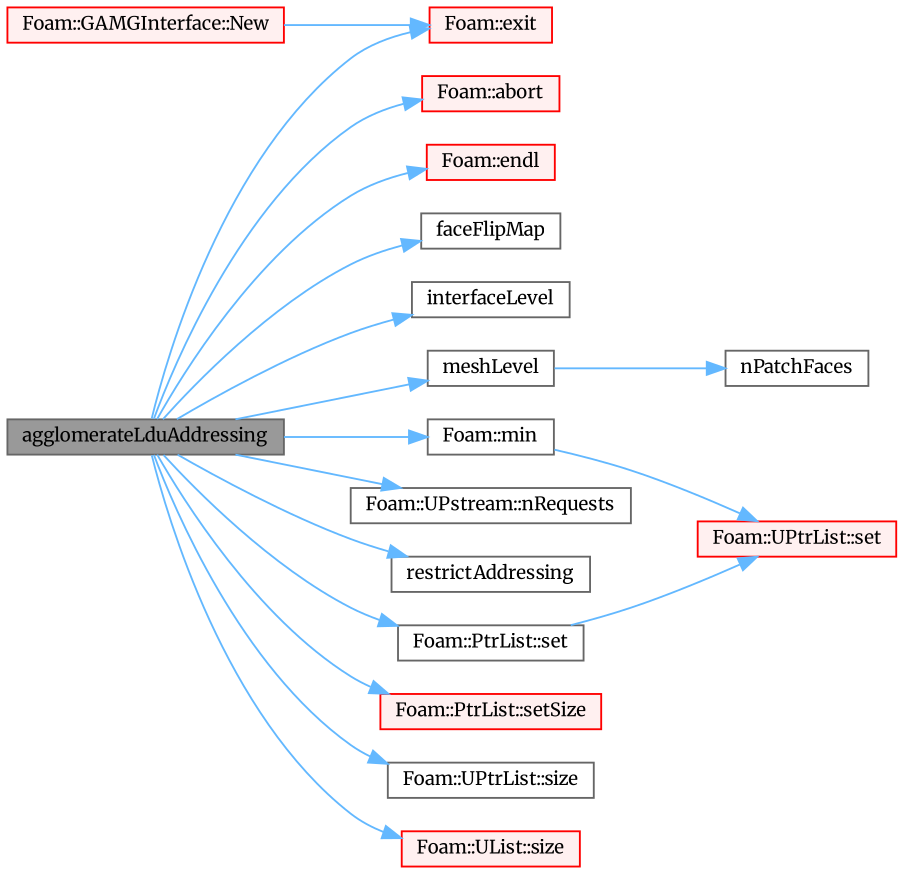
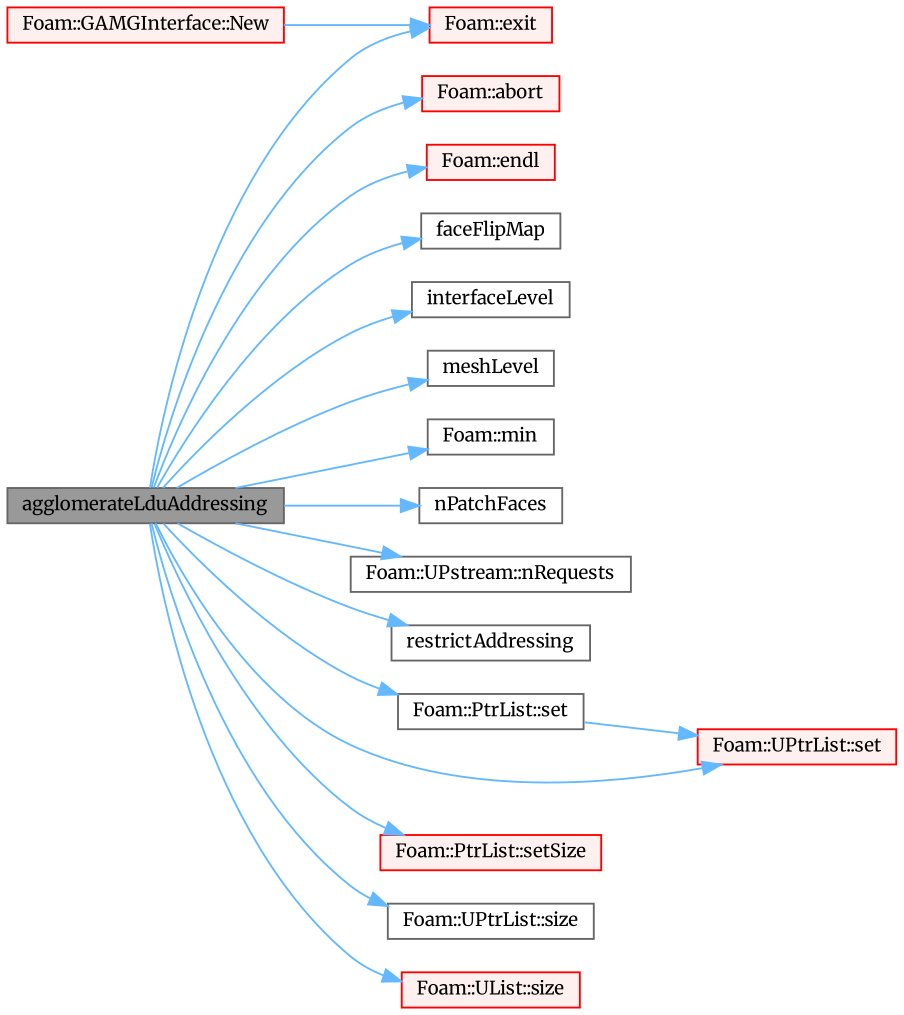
edge "meshLevel" -> "nPatchFaces": now "agglomerateLduAddressing" -> "nPatchFaces"
edge "Foam::min" -> "Foam::UPtrList::set": now "agglomerateLduAddressing" -> "Foam::UPtrList::set"
